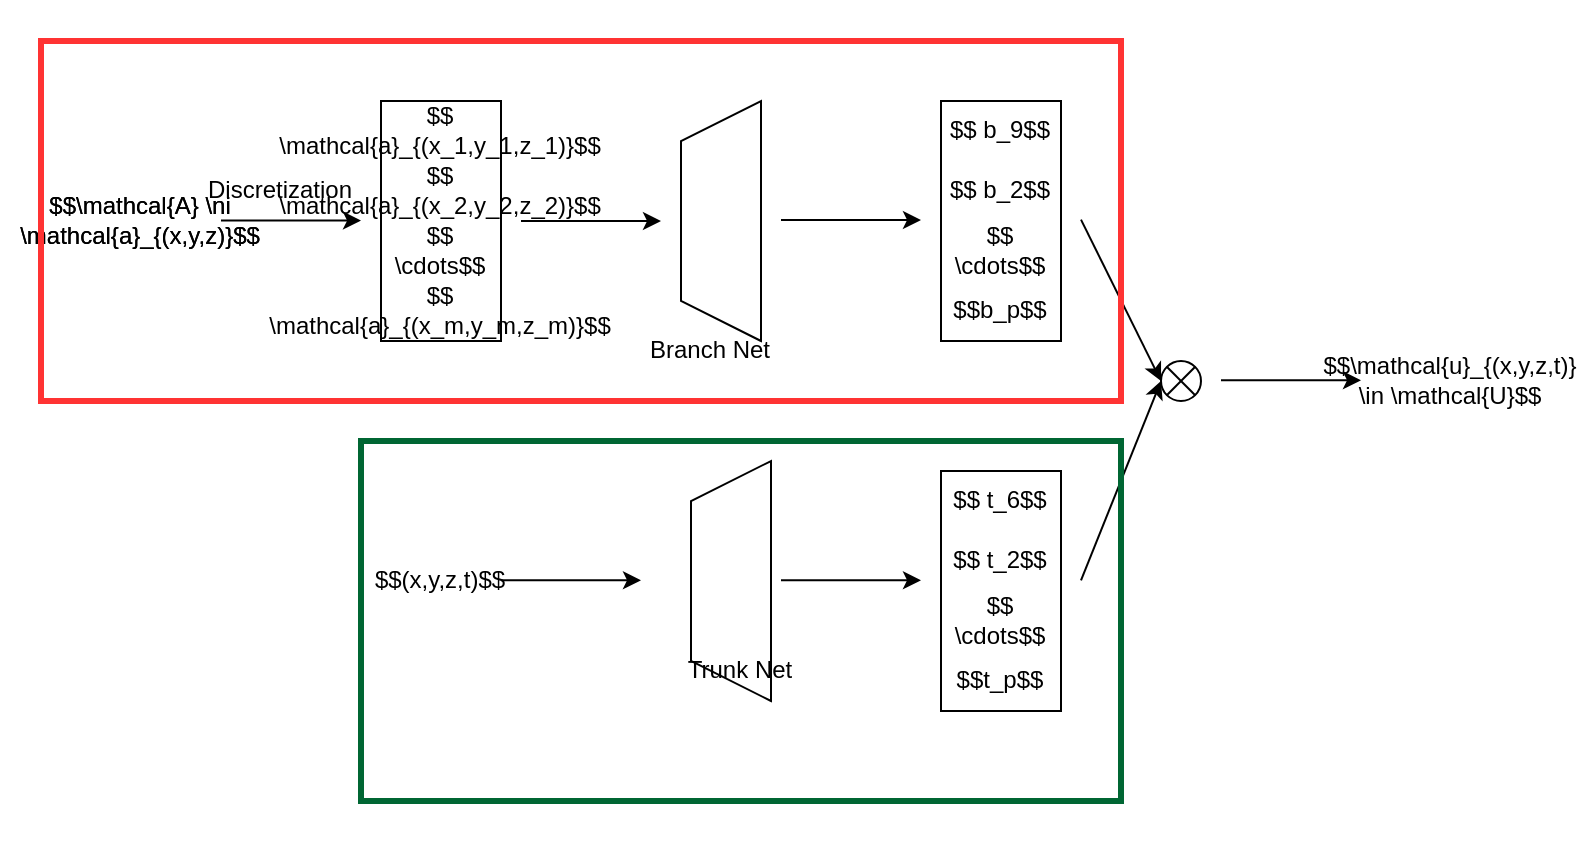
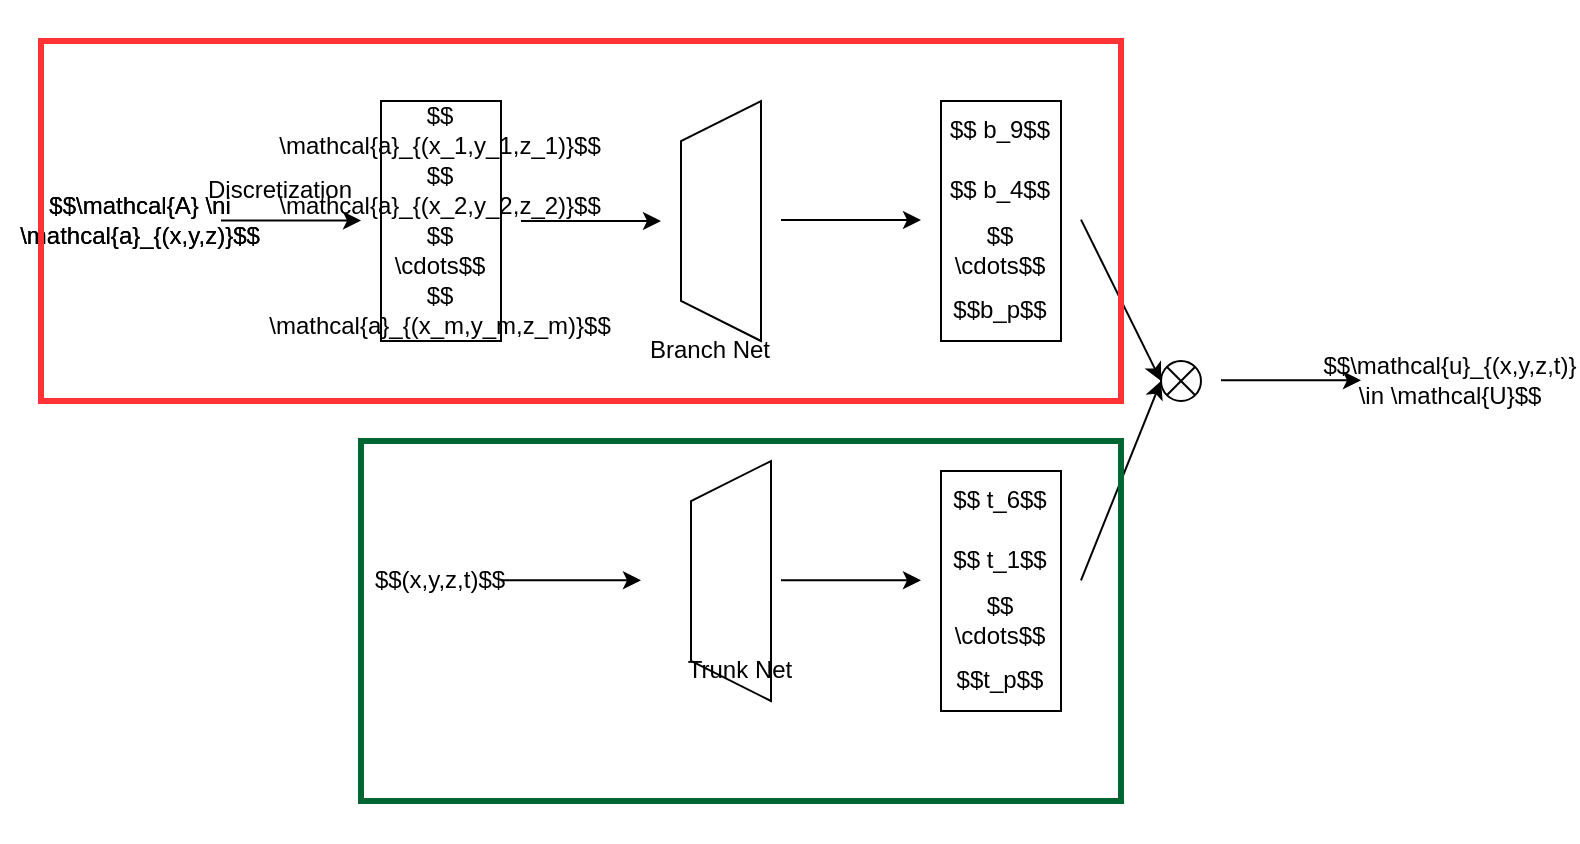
node "$$ b_2$$": label "$$ b_2$$" -> "$$ b_4$$"
node "$$ t_2$$": label "$$ t_2$$" -> "$$ t_1$$"
